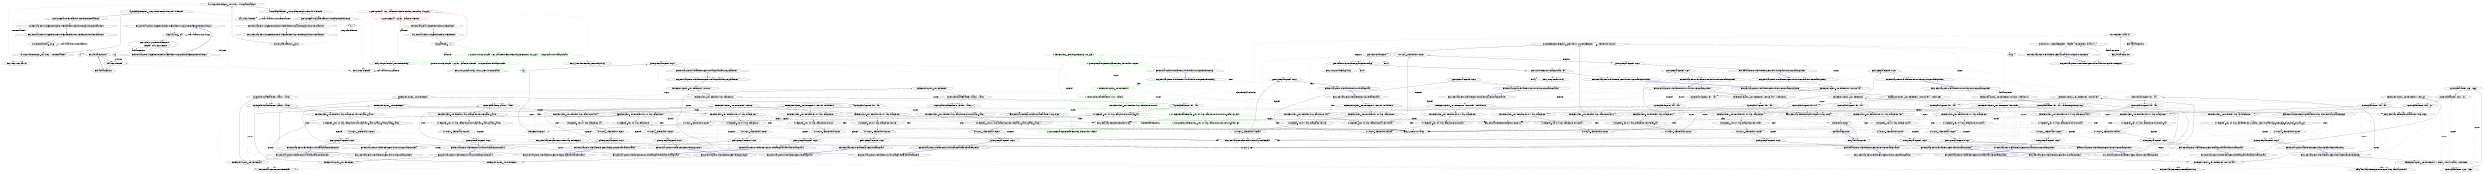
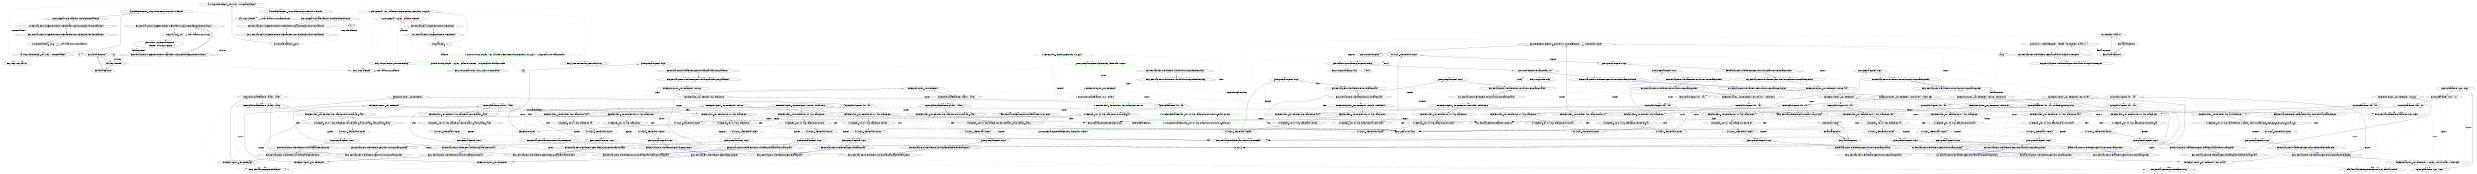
edge "RestRequest request = new RestRequest(''/resource/'')" -> "client.Execute(request)": label "request" -> "numGreaterThanLimit"
